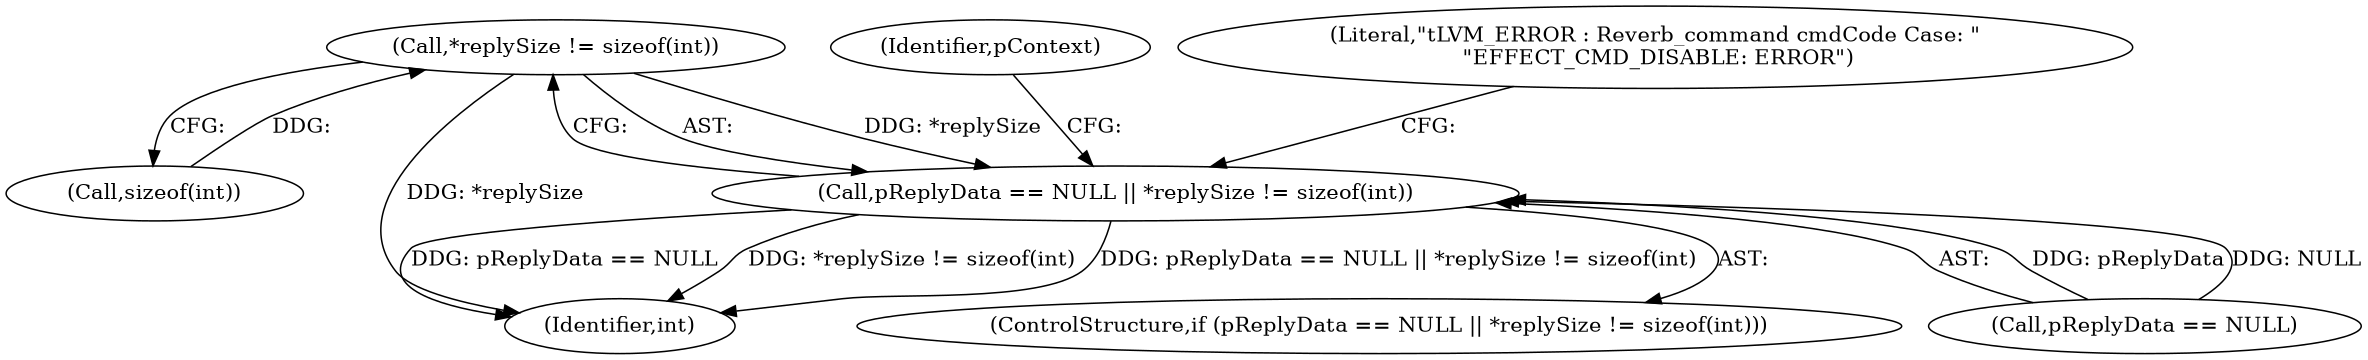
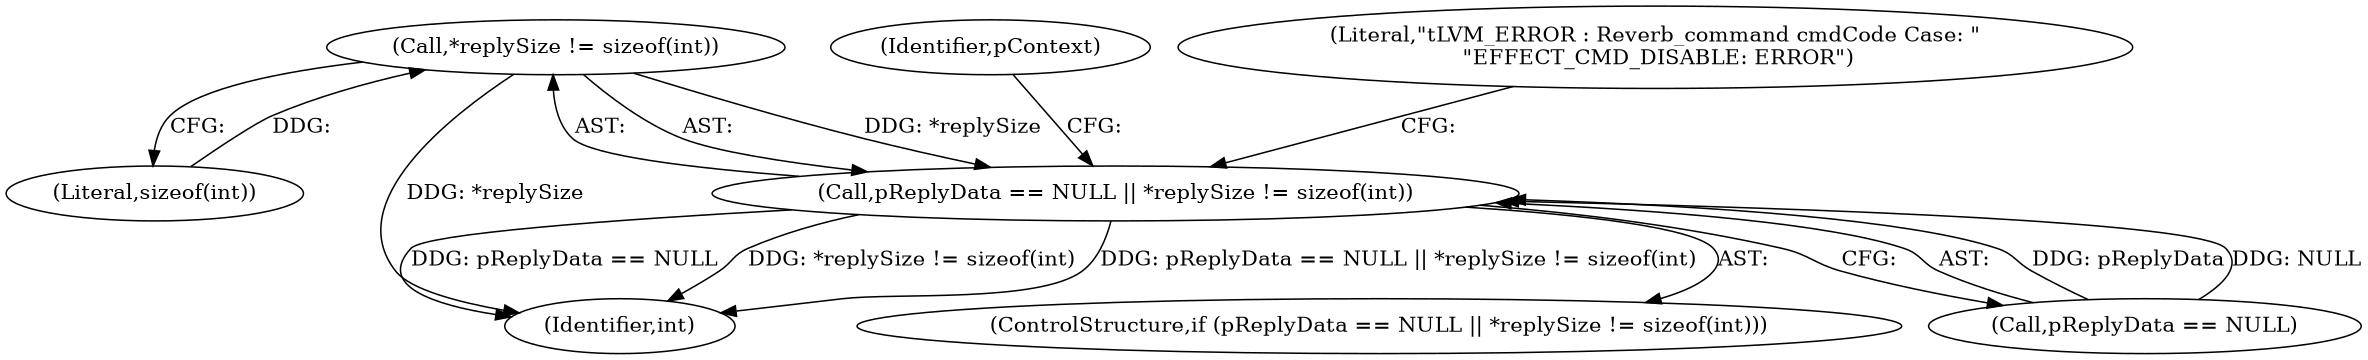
edge "(Call,pReplyData == NULL || *replySize != sizeof(int))" -> "(Call,*replySize != sizeof(int))": label "CFG: " -> "AST: "
node "(Call,sizeof(int))": label "(Call,sizeof(int))" -> "(Literal,sizeof(int))"
edge "(Call,pReplyData == NULL || *replySize != sizeof(int))" -> "(Call,pReplyData == NULL)": added, label "CFG:"
